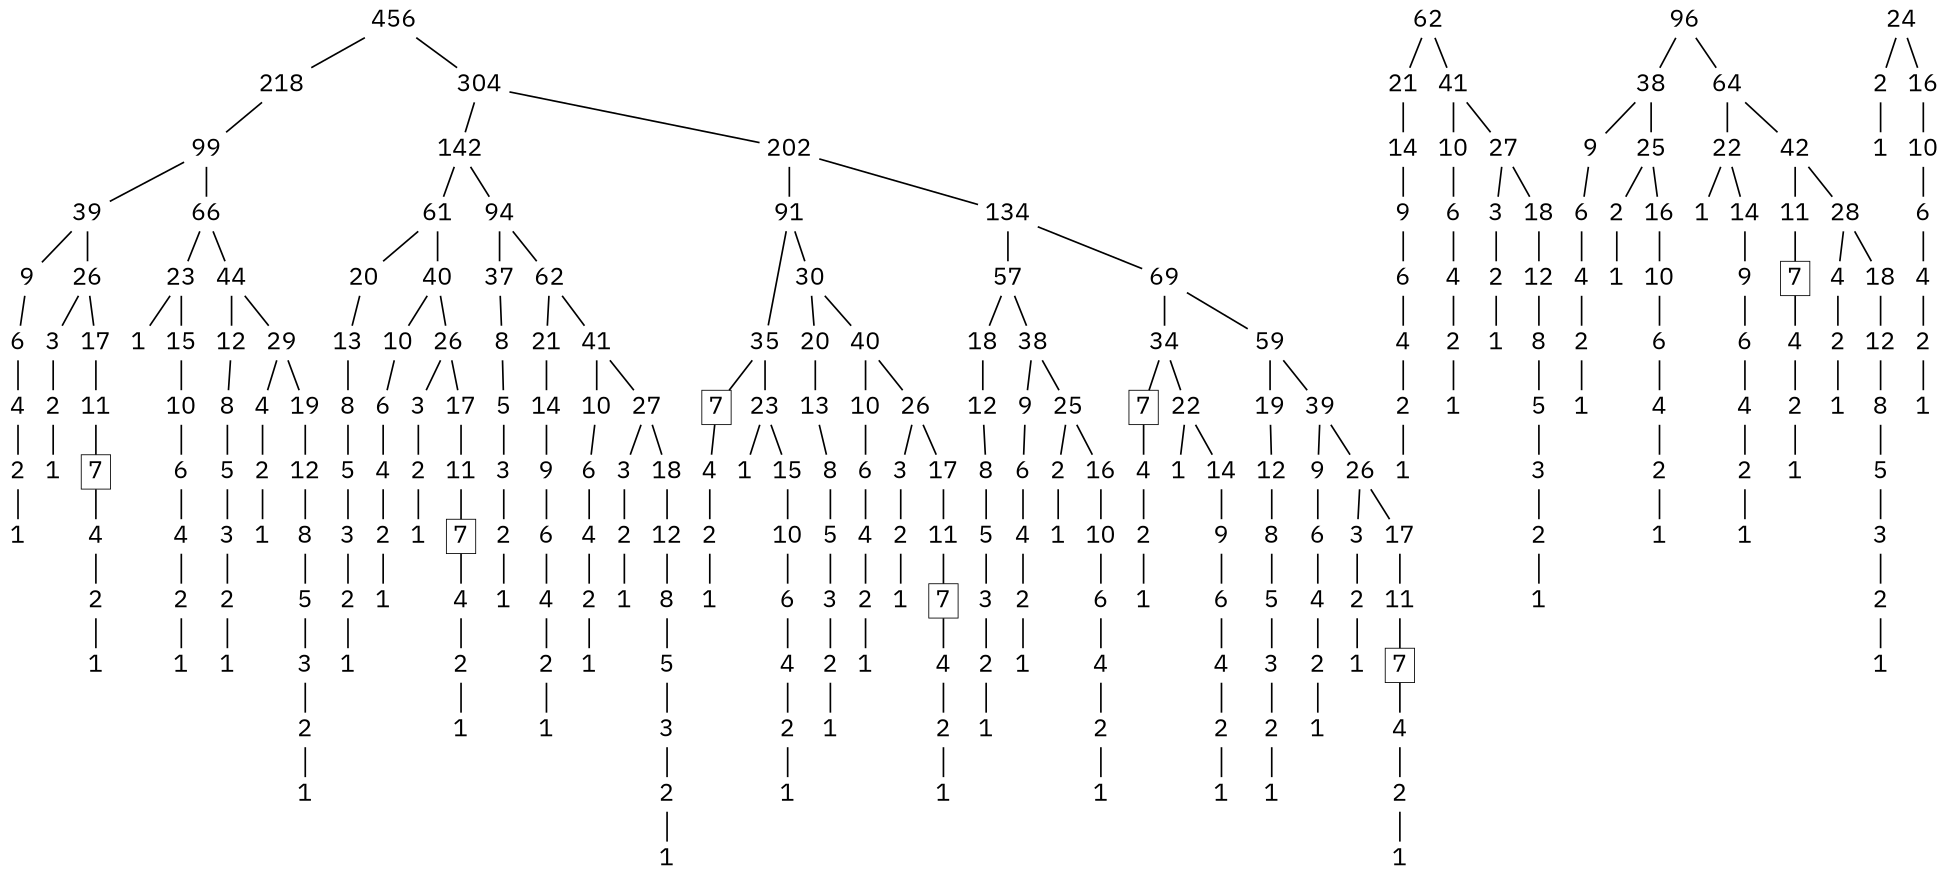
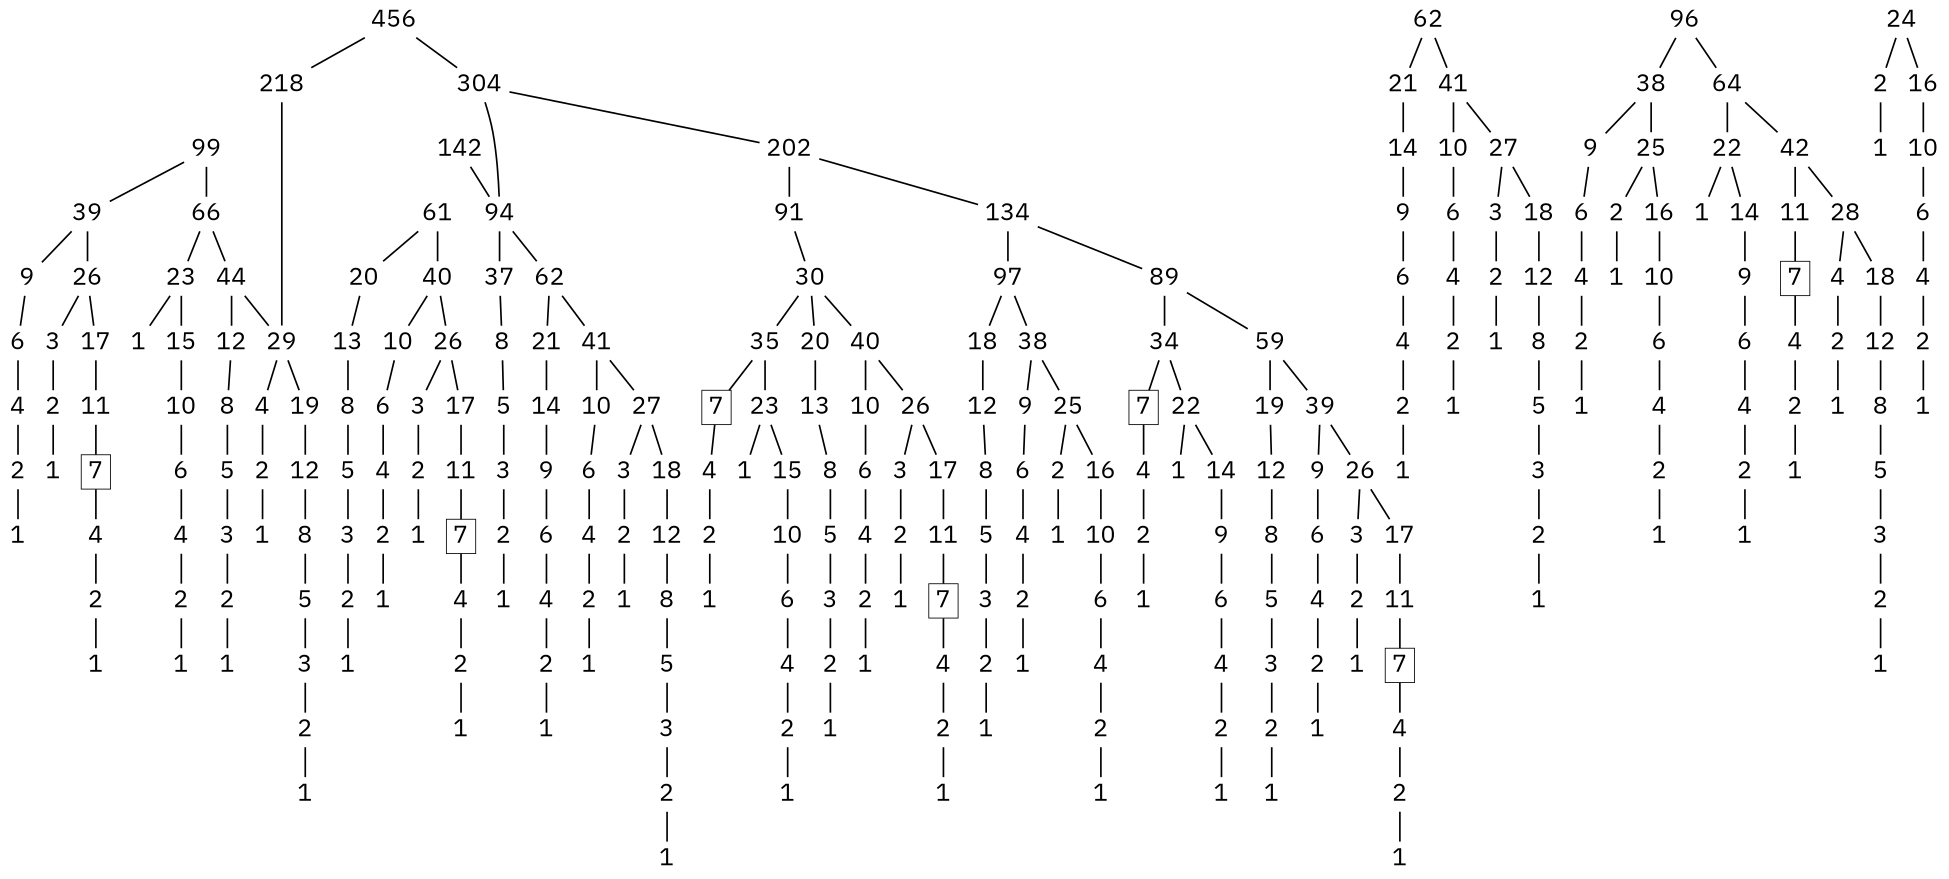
edge "218" -- "99": now "218" -- "29"
edge "304" -- "142": now "304" -- "94"
edge "142" -- "61": removed
edge "91" -- "35": now "30" -- "35"
node "57": label "57" -> "97"
node "69": label "69" -> "89"
